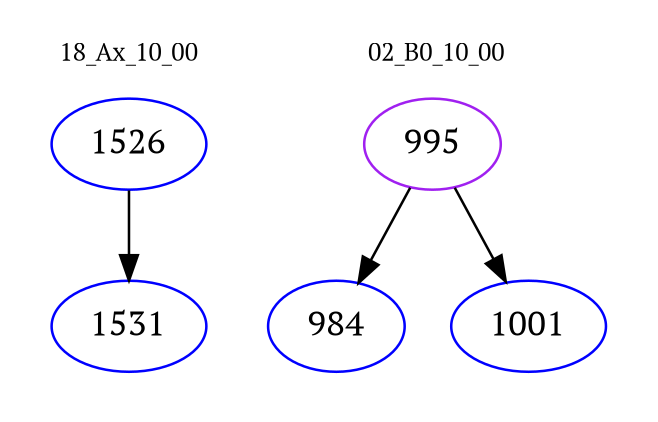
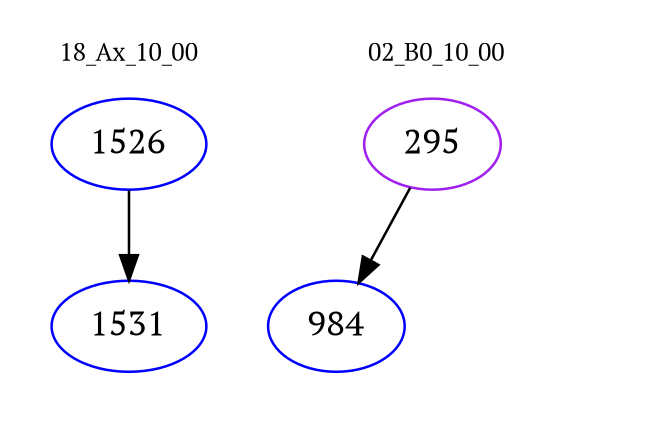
node "995": label "995" -> "295"
node "1001": removed
